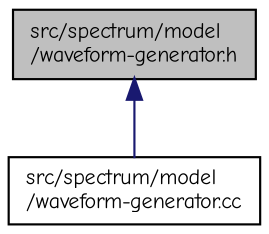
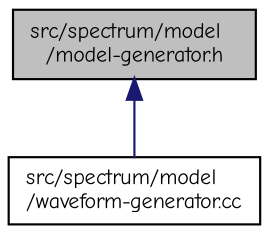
node "src/spectrum/model /waveform-generator.h": label "src/spectrum/model /waveform-generator.h" -> "src/spectrum/model /model-generator.h"
